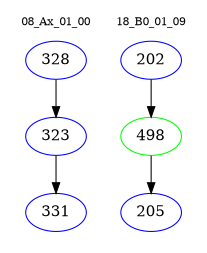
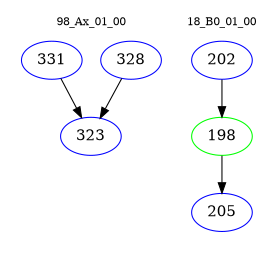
cluster "08_Ax_01_00": label "08_Ax_01_00" -> "98_Ax_01_00"
cluster "18_B0_01_09": label "18_B0_01_09" -> "18_B0_01_00"
node "498": label "498" -> "198"
edge "323" -> "331": reversed
